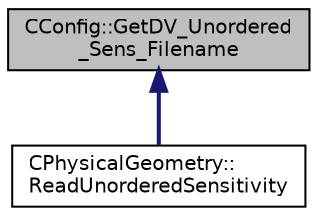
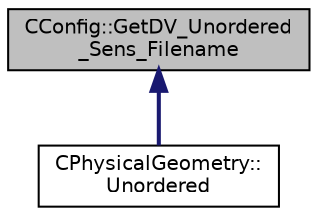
node "CPhysicalGeometry:: ReadUnorderedSensitivity": label "CPhysicalGeometry:: ReadUnorderedSensitivity" -> "CPhysicalGeometry:: Unordered"
